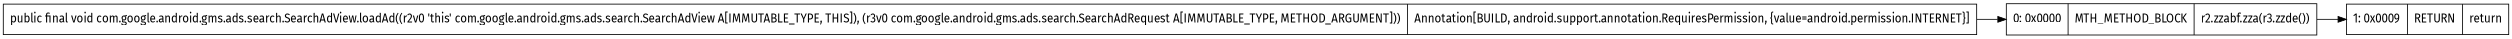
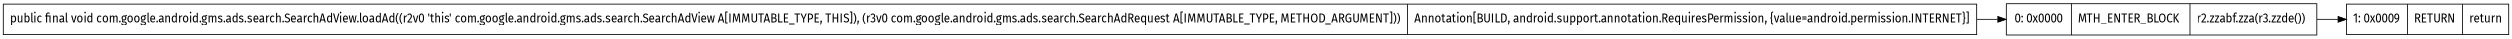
node "0: 0x0000": text "MTH_METHOD_BLOCK" -> "MTH_ENTER_BLOCK"
